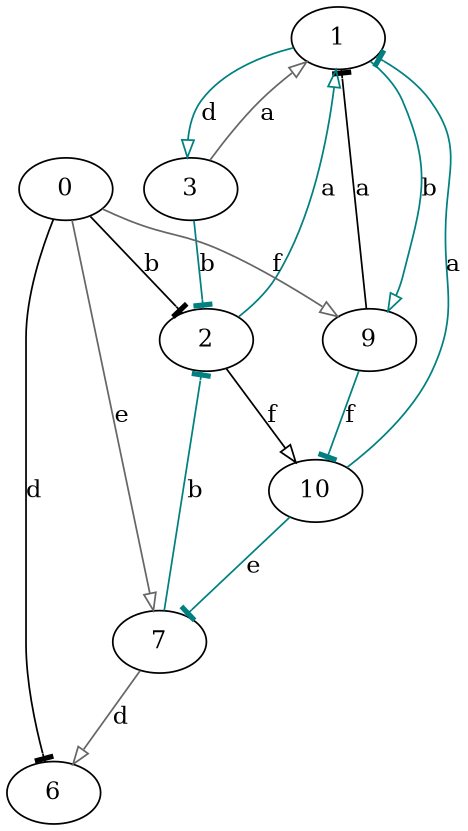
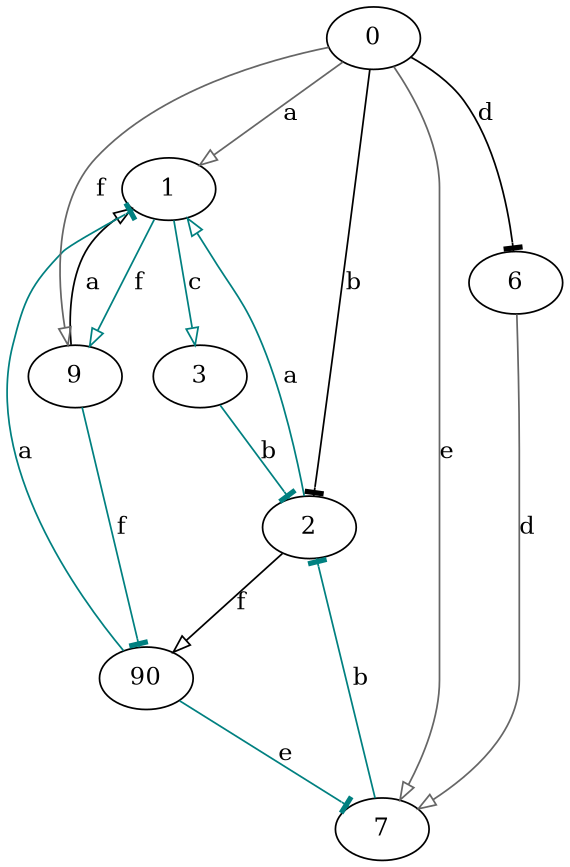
edge "1" -> "3": label "d" -> "c"
edge "3" -> "1": now "0" -> "1"
edge "1" -> "9": label "b" -> "f"
edge "9" -> "1": arrowhead tee -> onormal
node "10": label "10" -> "90"
edge "7" -> "6": reversed
